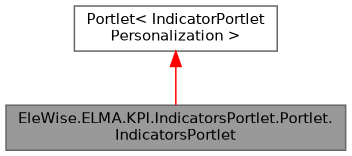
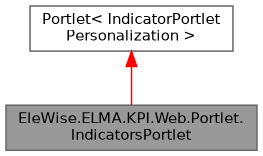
node "EleWise.ELMA.KPI.IndicatorsPortlet.Portlet. IndicatorsPortlet": label "EleWise.ELMA.KPI.IndicatorsPortlet.Portlet. IndicatorsPortlet" -> "EleWise.ELMA.KPI.Web.Portlet. IndicatorsPortlet"
